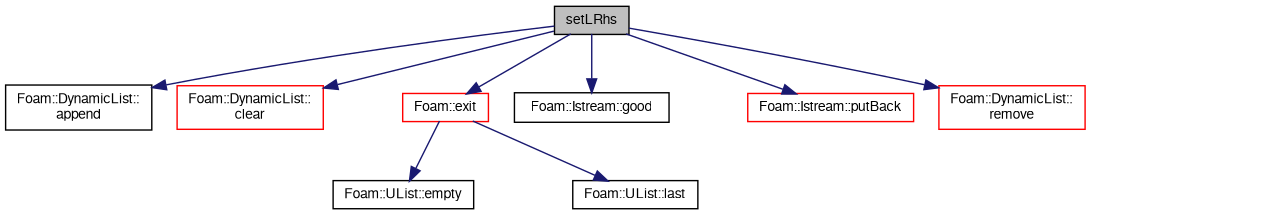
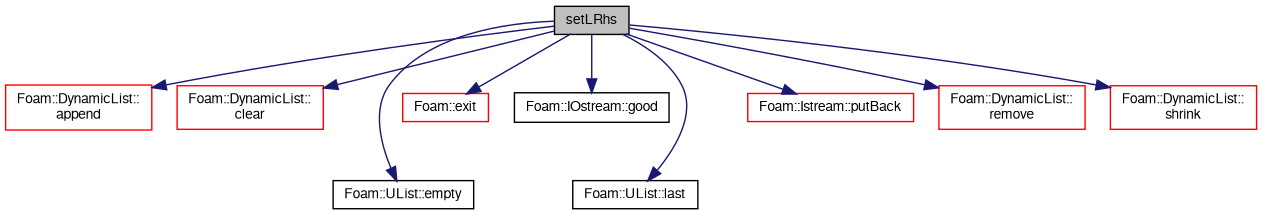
node "Foam::DynamicList:: append": color black -> red
node "Foam::Istream::good": label "Foam::Istream::good" -> "Foam::IOstream::good"
node "Foam::DynamicList:: shrink": added
edge "Foam::exit" -> "Foam::UList::empty": now "setLRhs" -> "Foam::UList::empty"
edge "Foam::exit" -> "Foam::UList::last": now "setLRhs" -> "Foam::UList::last"
